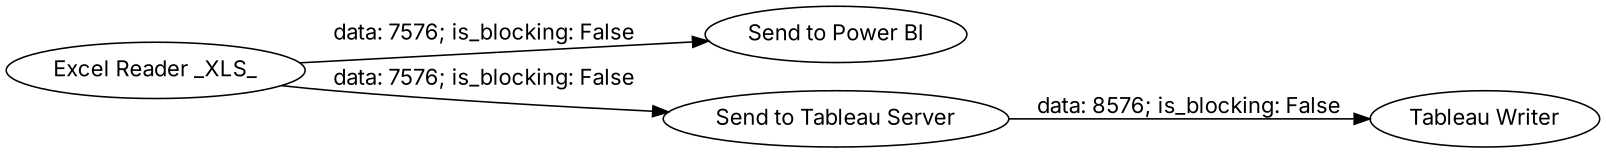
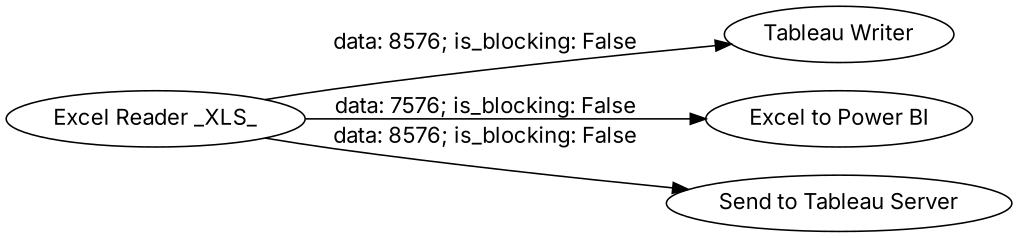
node "Send to Power BI": label "Send to Power BI" -> "Excel to Power BI"
edge "Excel Reader _XLS_" -> "Send to Tableau Server": label "data: 7576; is_blocking: False" -> "data: 8576; is_blocking: False"
edge "Send to Tableau Server" -> "Tableau Writer": now "Excel Reader _XLS_" -> "Tableau Writer"
